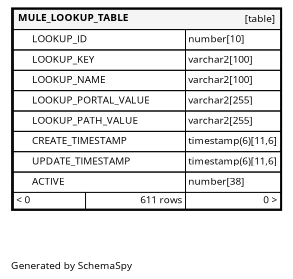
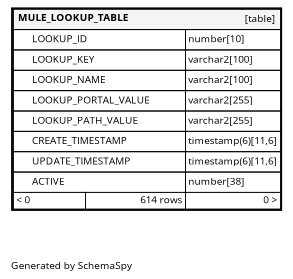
node "MULE_LOOKUP_TABLE": text "611 rows" -> "614 rows"
